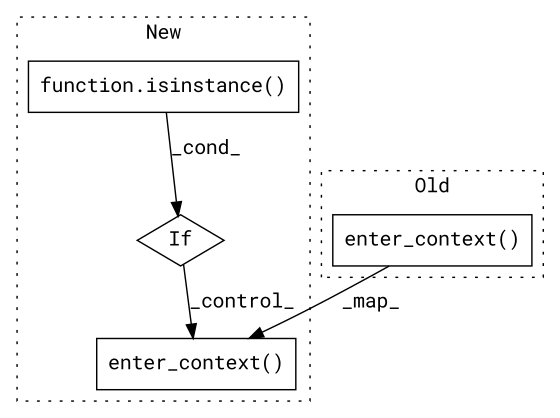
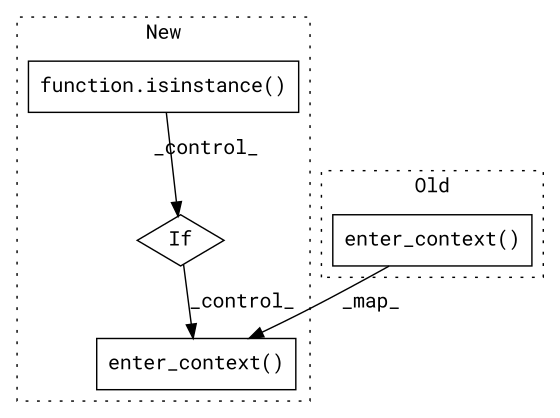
edge "function.isinstance()" -> "If": label "_cond_" -> "_control_"
